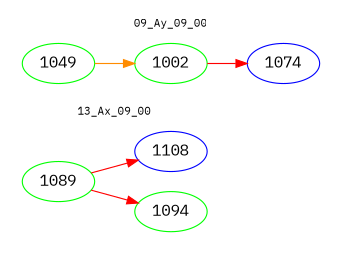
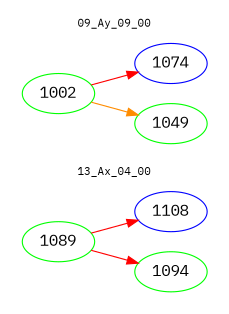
edge "1049" -> "1002": reversed
cluster "13_Ax_09_00": label "13_Ax_09_00" -> "13_Ax_04_00"
